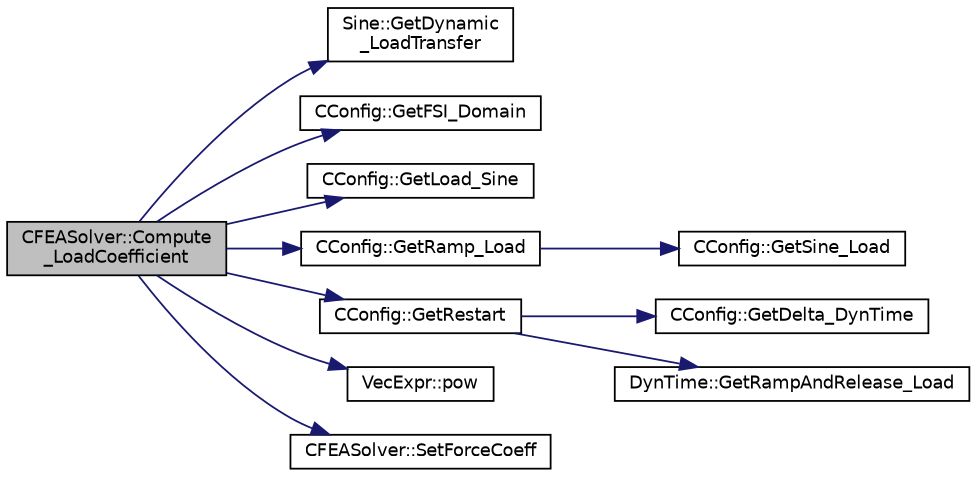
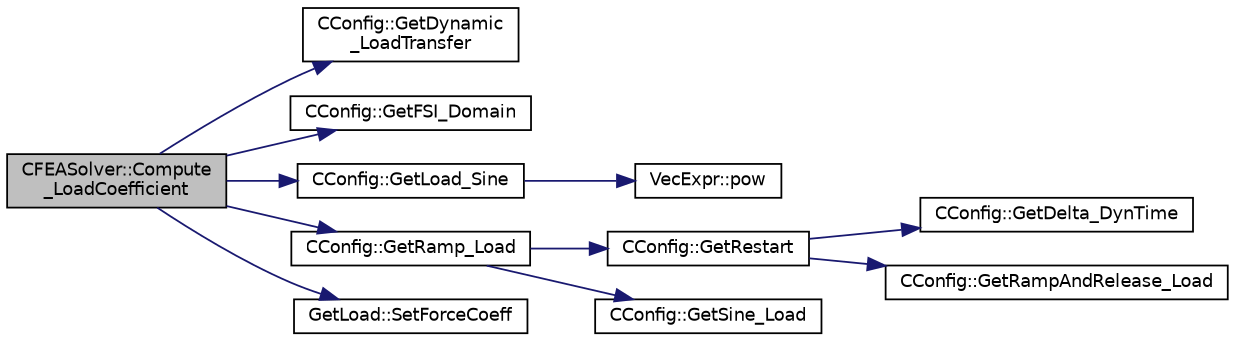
node "Sine::GetDynamic _LoadTransfer": label "Sine::GetDynamic _LoadTransfer" -> "CConfig::GetDynamic _LoadTransfer"
edge "CFEASolver::Compute _LoadCoefficient" -> "CConfig::GetRestart": now "CConfig::GetRamp_Load" -> "CConfig::GetRestart"
edge "CFEASolver::Compute _LoadCoefficient" -> "VecExpr::pow": now "CConfig::GetLoad_Sine" -> "VecExpr::pow"
node "DynTime::GetRampAndRelease_Load": label "DynTime::GetRampAndRelease_Load" -> "CConfig::GetRampAndRelease_Load"
node "CFEASolver::SetForceCoeff": label "CFEASolver::SetForceCoeff" -> "GetLoad::SetForceCoeff"
